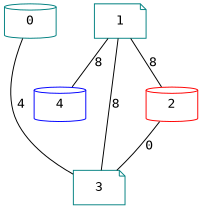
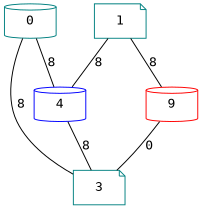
edge "0" -- "4": added, label "8"
edge "0" -- "3": label "4" -> "8"
edge "1" -- "3": now "4" -- "3"
node "2": label "2" -> "9"
